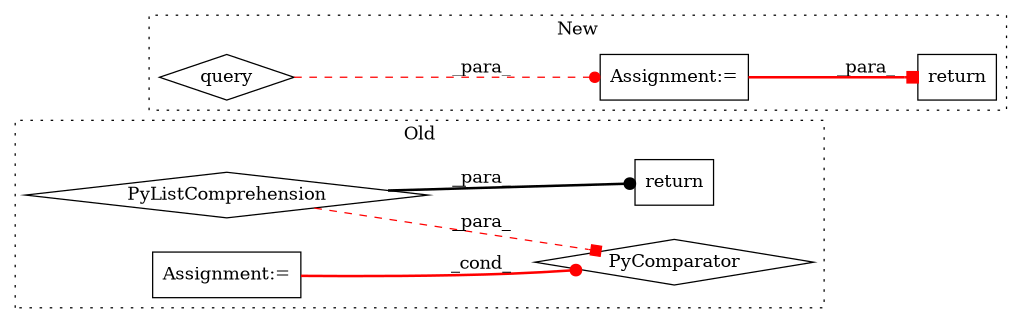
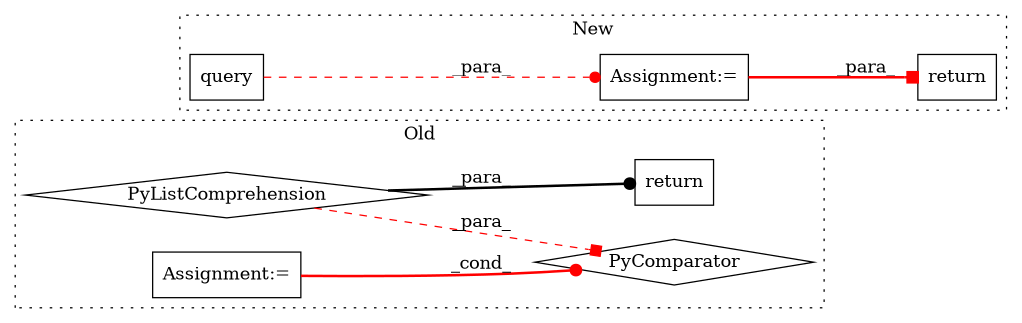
node "query": shape diamond -> box
